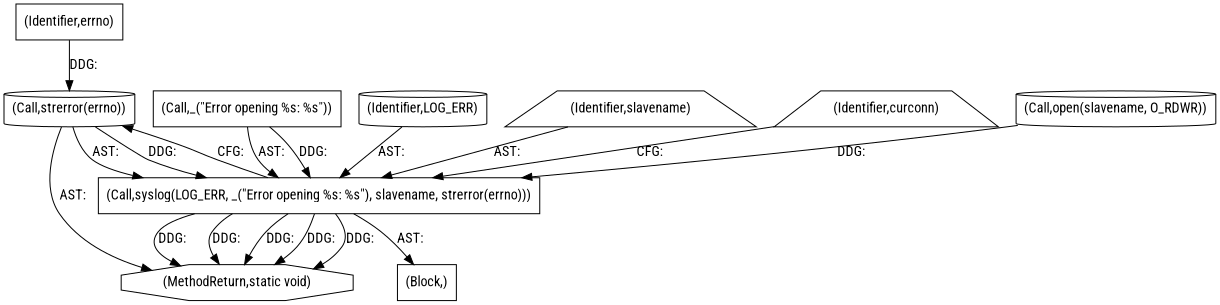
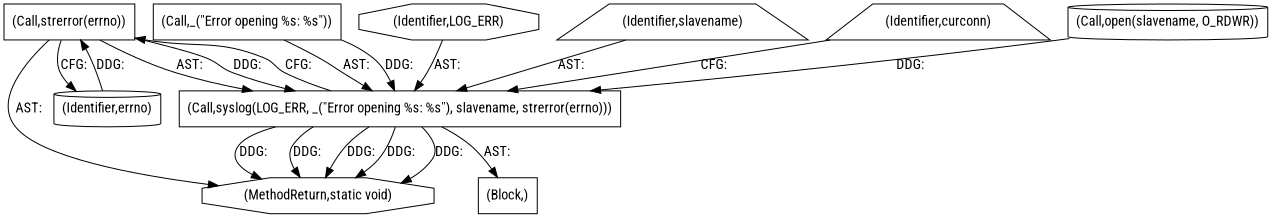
node "(Identifier,errno)": shape box -> cylinder
edge "(Call,strerror(errno))" -> "(Identifier,errno)": added, label "CFG:"
node "(Call,strerror(errno))": shape cylinder -> box
node "(Identifier,LOG_ERR)": shape cylinder -> octagon
